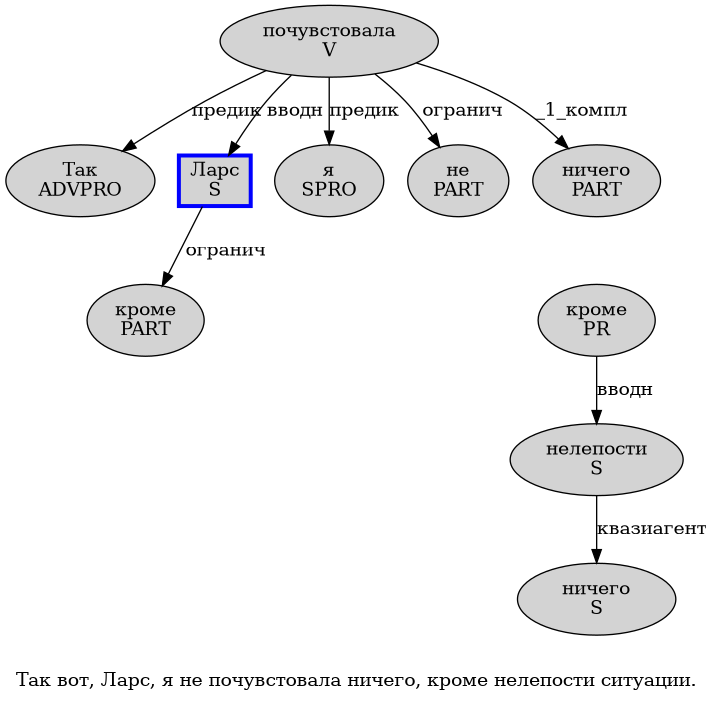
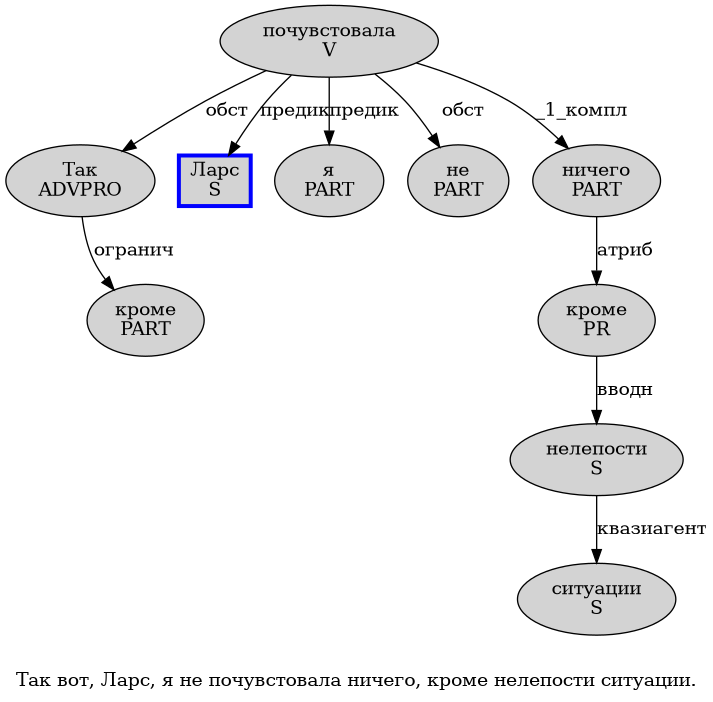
edge "почувстовала V" -> "Так ADVPRO": label "предик" -> "обст"
edge "почувстовала V" -> "Ларс S": label "вводн" -> "предик"
edge "почувстовала V" -> "не PART": label "огранич" -> "обст"
node "я SPRO": label "я SPRO" -> "я PART"
edge "Ларс S" -> "кроме PART": now "Так ADVPRO" -> "кроме PART"
edge "ничего PART" -> "кроме PR": added, label "атриб"
node "ничего S": label "ничего S" -> "ситуации S"
